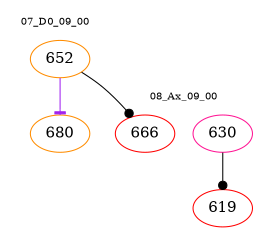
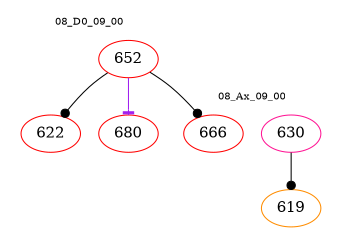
cluster "07_D0_09_00": label "07_D0_09_00" -> "08_D0_09_00"
node "652": color darkorange -> red
node "622": added
node "680": color darkorange -> red
node "619": color red -> darkorange
